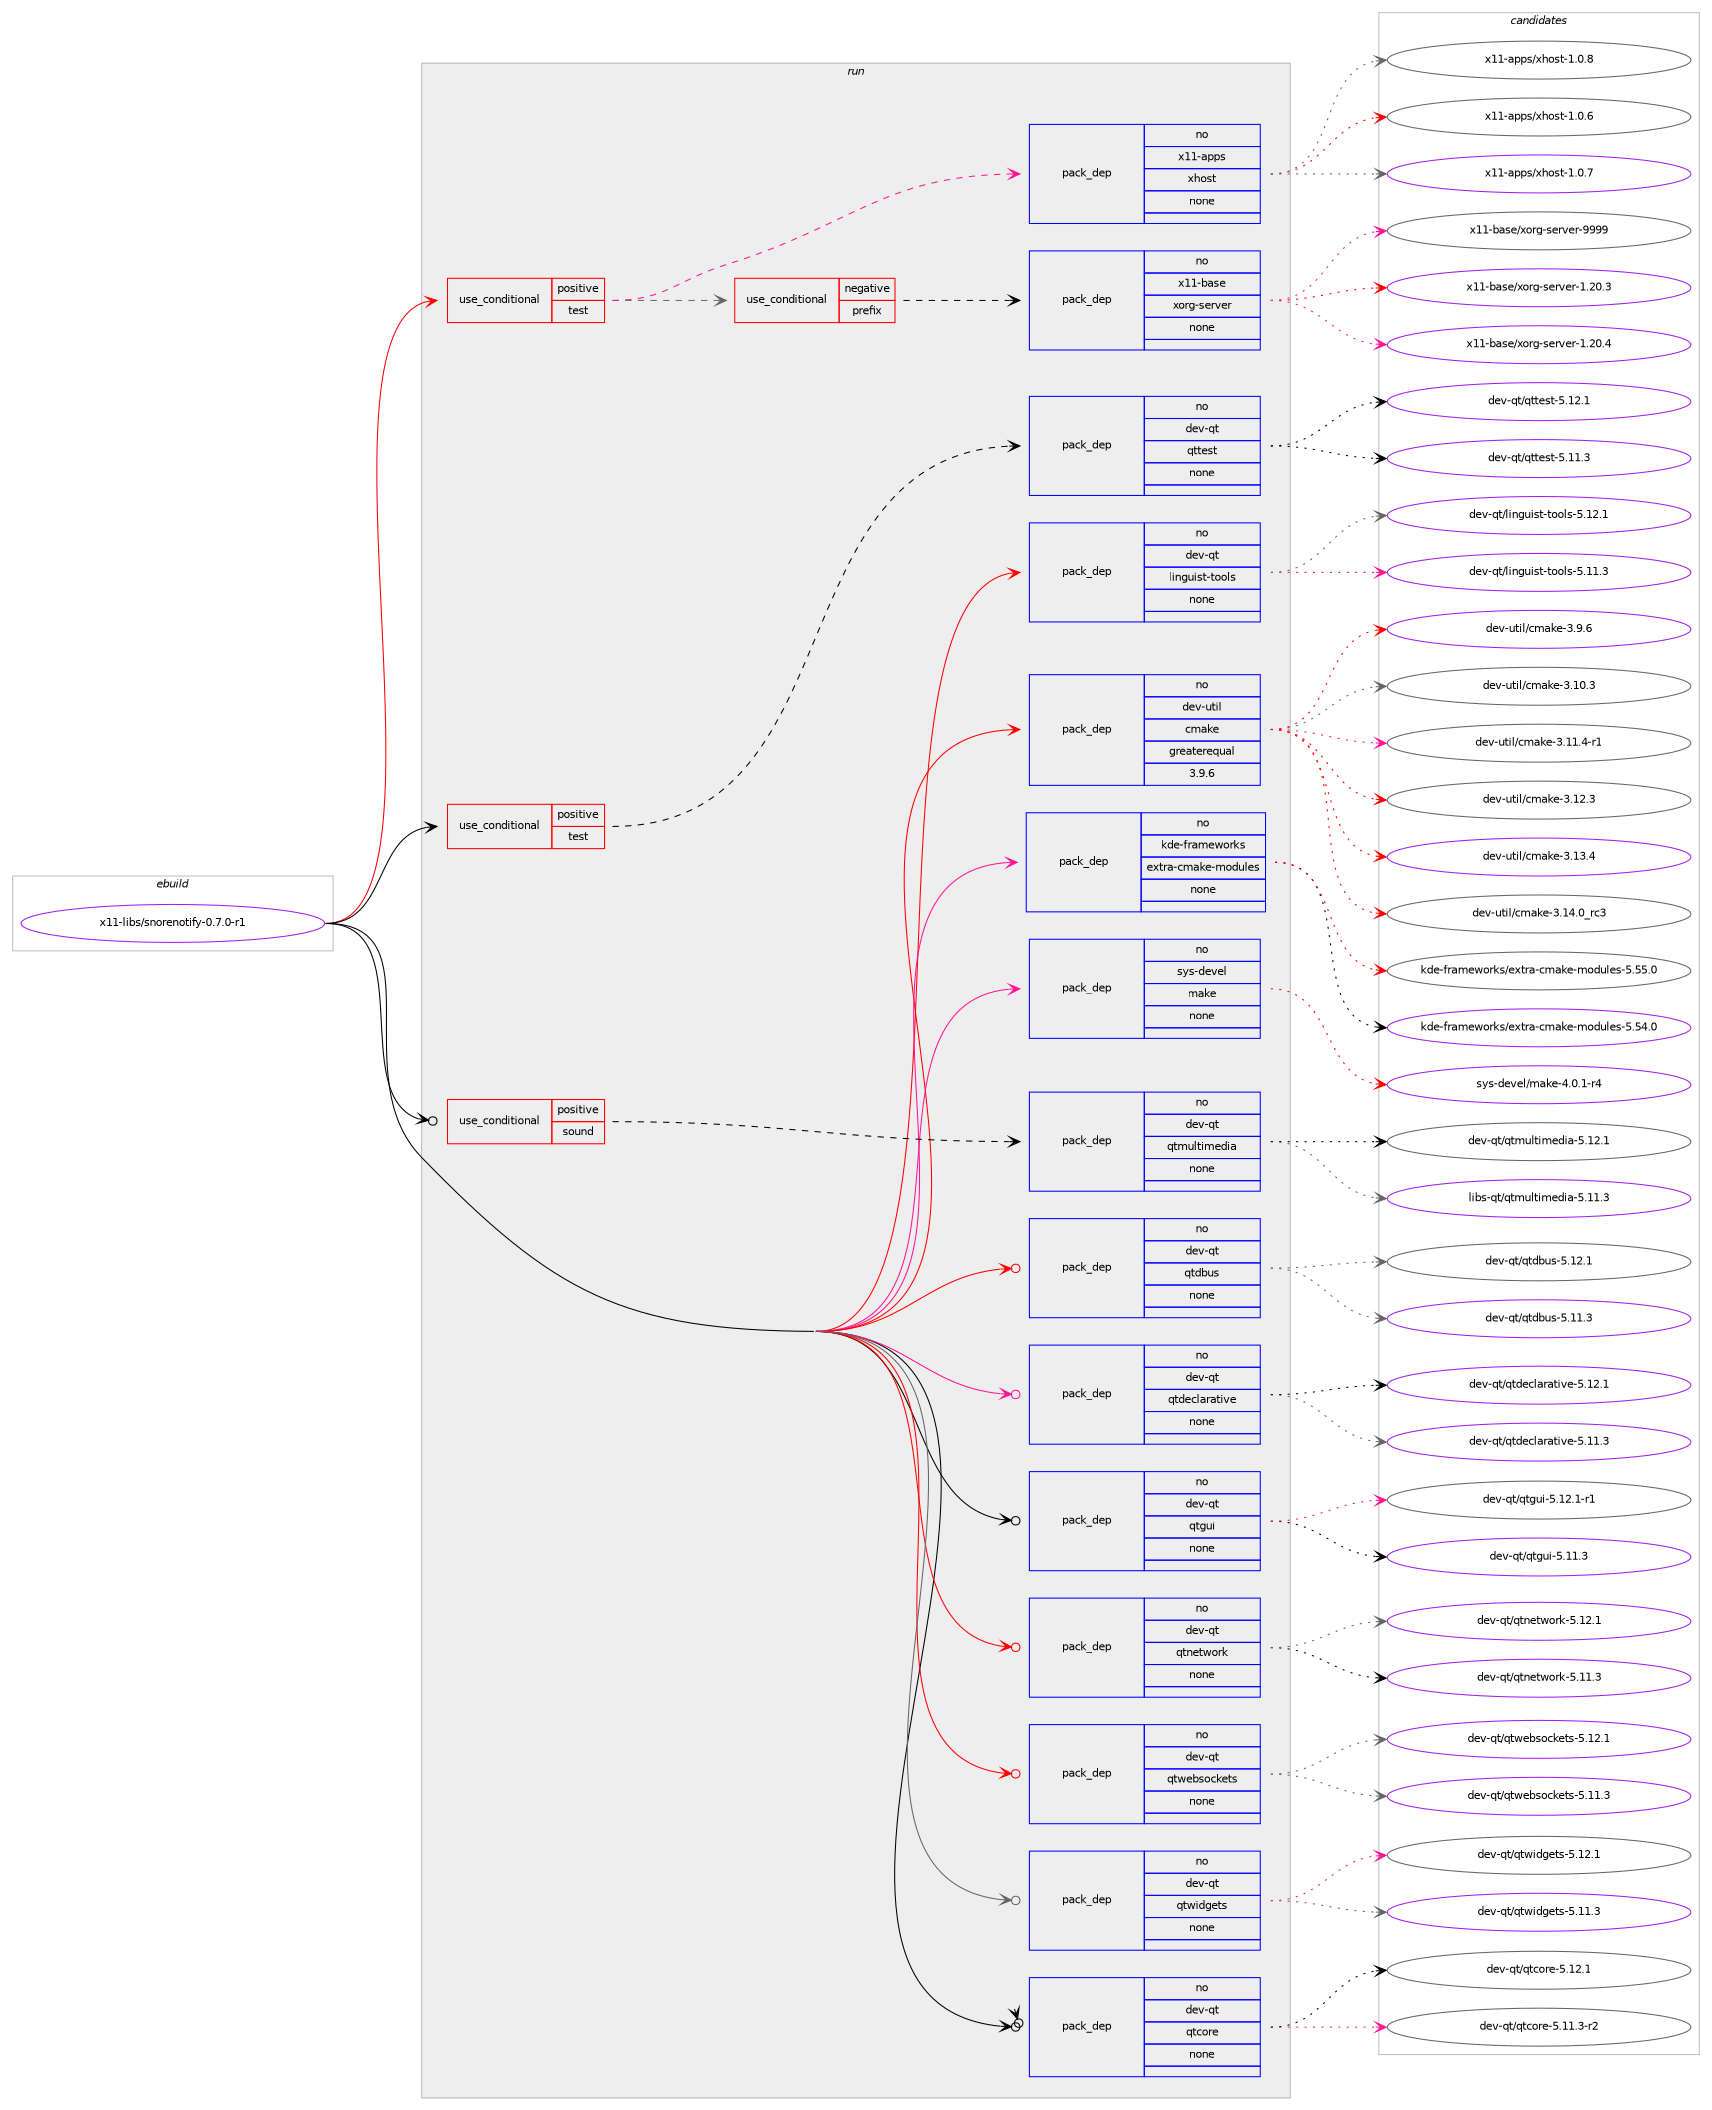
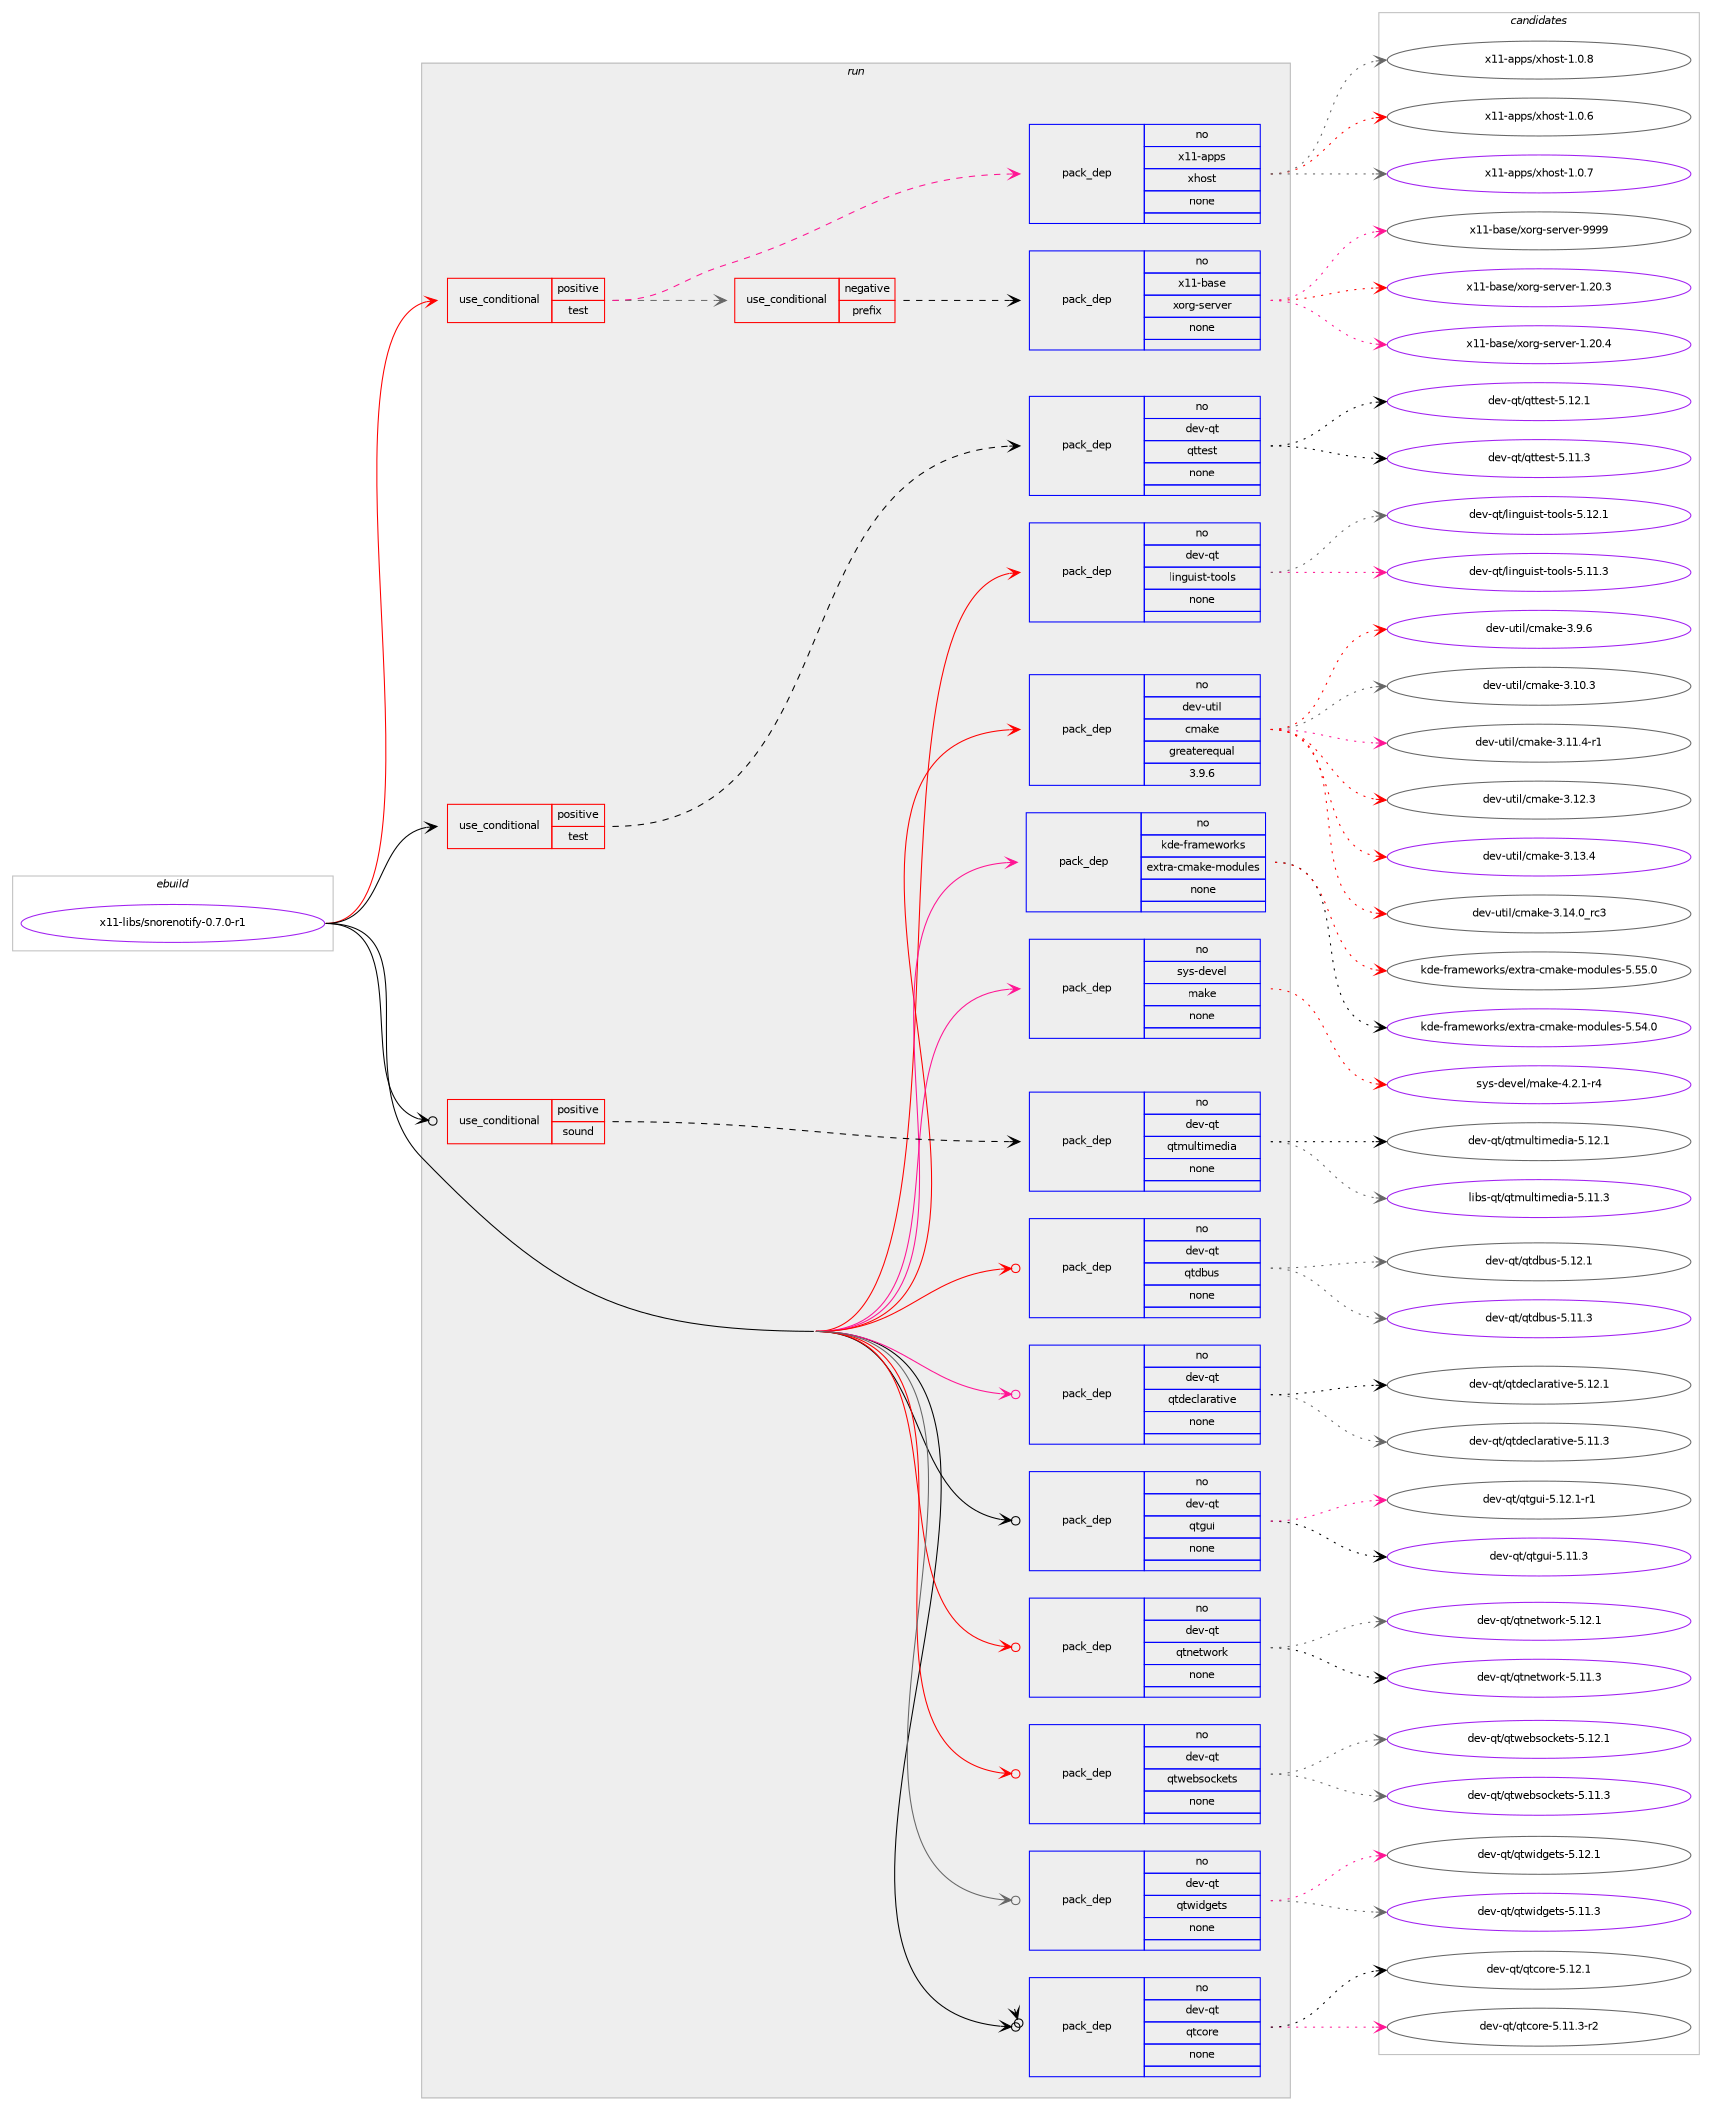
node "sys-devel/make-4.0.1-r4": label "sys-devel/make-4.0.1-r4" -> "sys-devel/make-4.2.1-r4"
node "dev-qt/qtdeclarative-5.12.1": color purple -> gray40
node "dev-qt/qtdeclarative-5.11.3": color purple -> gray40
